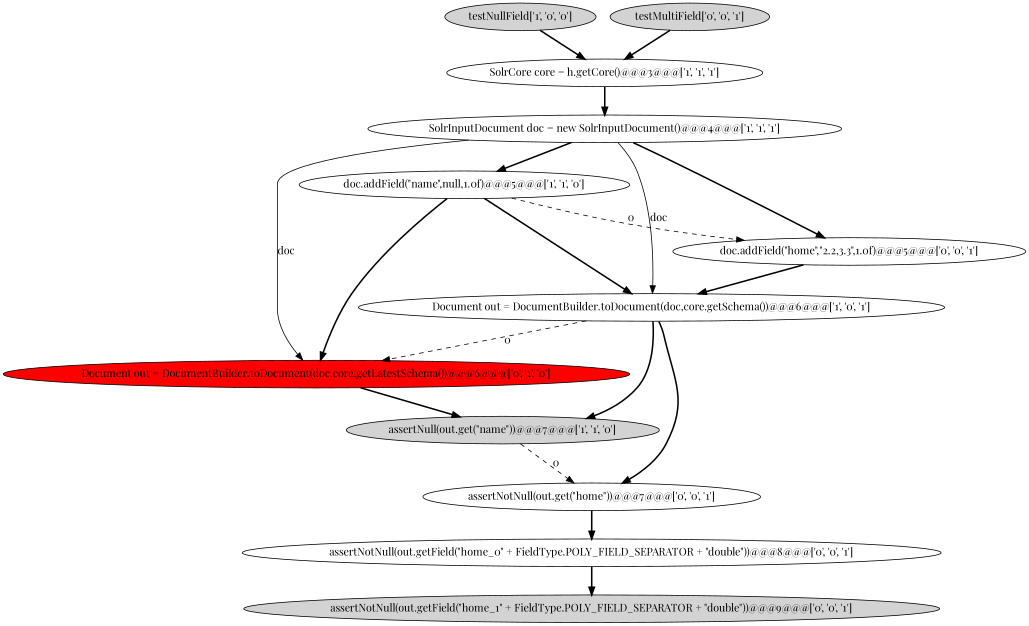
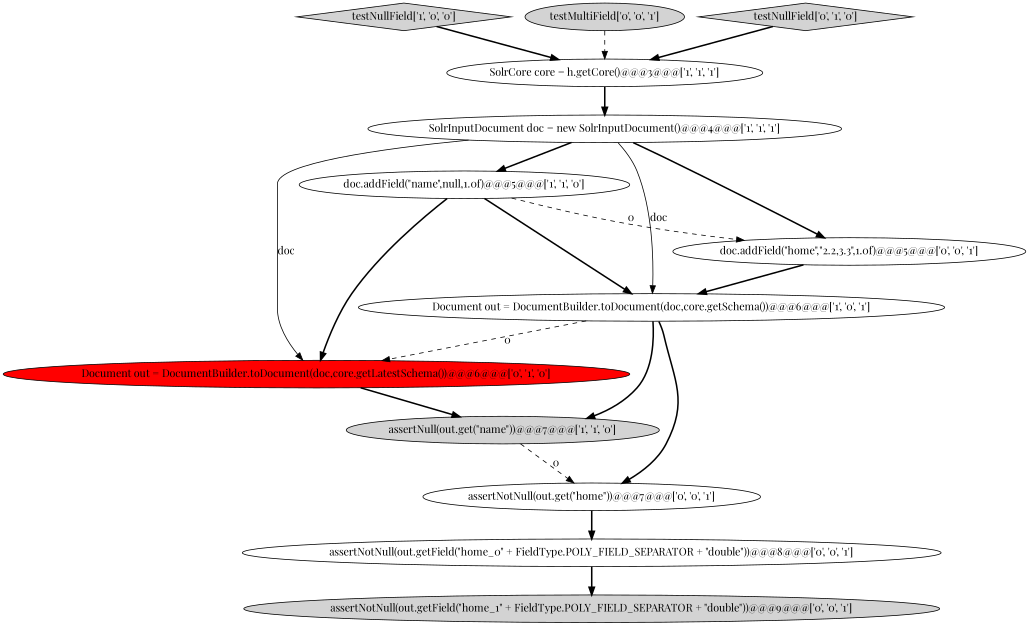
node "testNullField['1', '0', '0']": shape ellipse -> diamond
node "testNullField['0', '1', '0']": added
edge "testMultiField['0', '0', '1']" -> "SolrCore core = h.getCore()@@@3@@@['1', '1', '1']": style bold -> dashed
